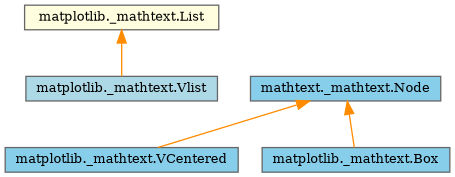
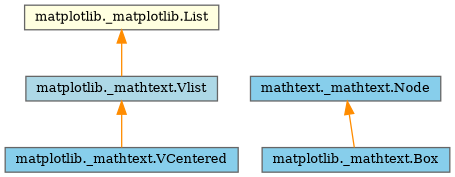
node "matplotlib._mathtext.List": label "matplotlib._mathtext.List" -> "matplotlib._matplotlib.List"
edge "matplotlib._mathtext.VCentered" -> "mathtext._mathtext.Node": now "matplotlib._mathtext.VCentered" -> "matplotlib._mathtext.Vlist"
